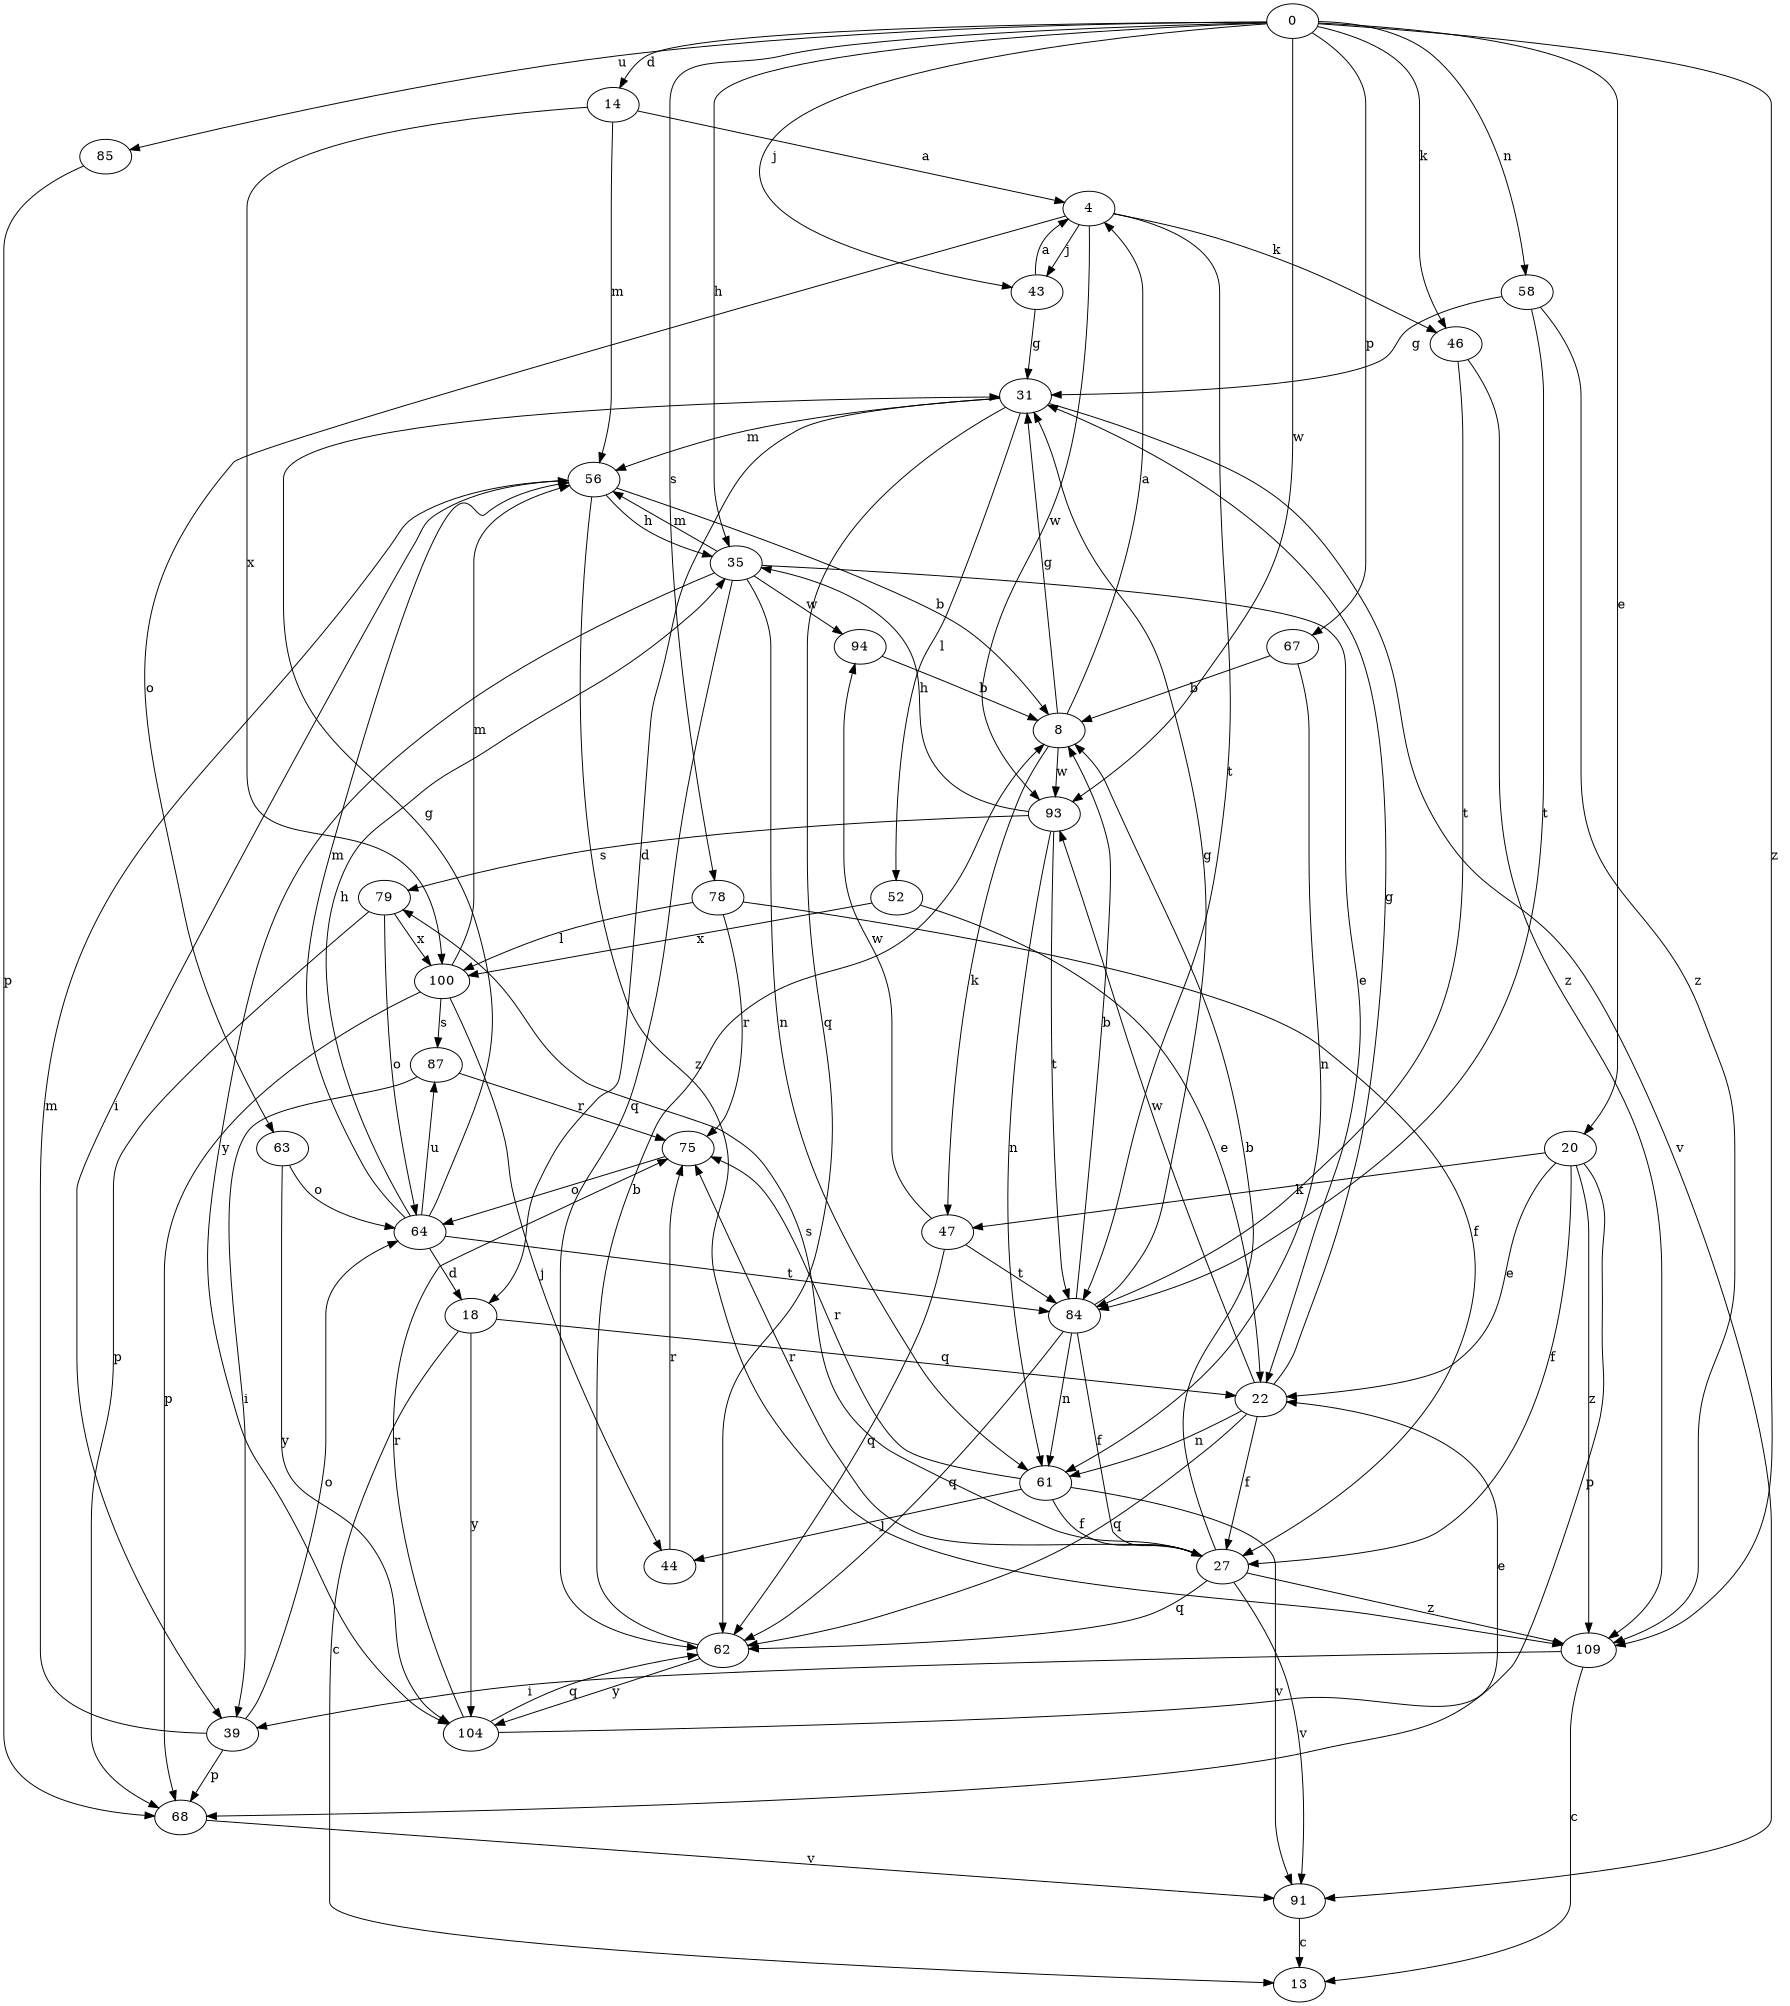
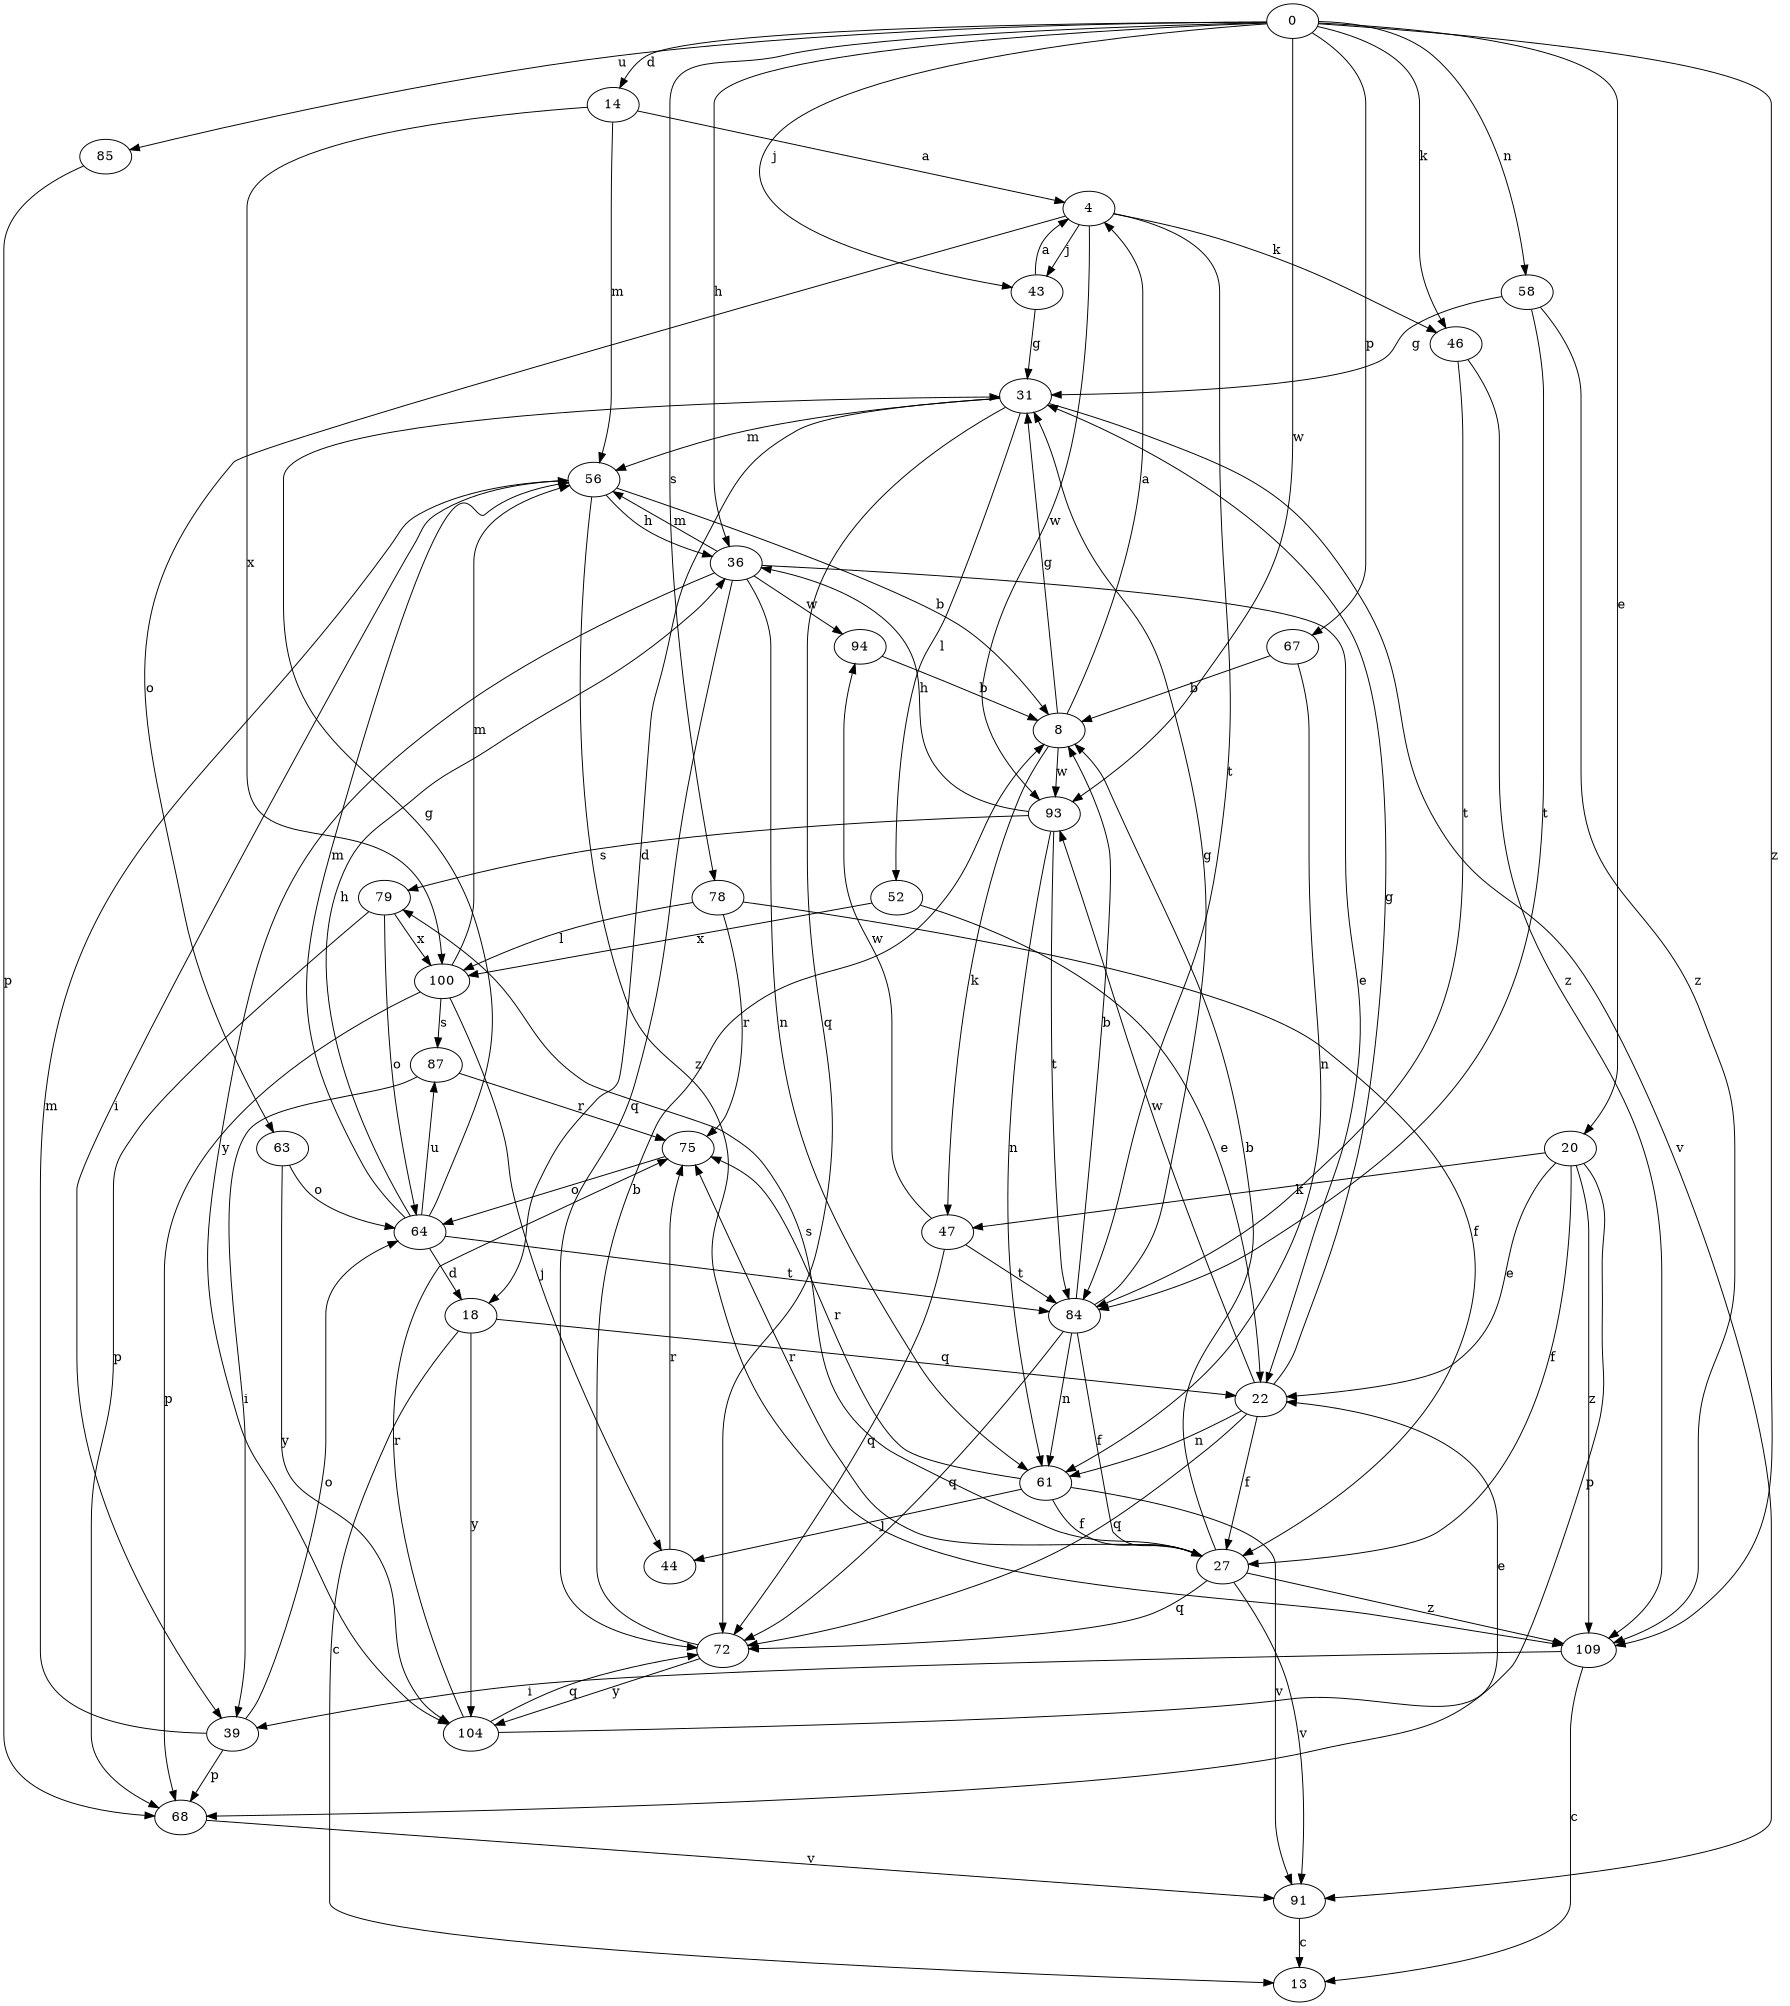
node "35": label "35" -> "36"
node "62": label "62" -> "72"
